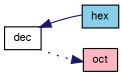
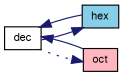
edge "dec" -> "hex": added
edge "oct" -> "dec": added
